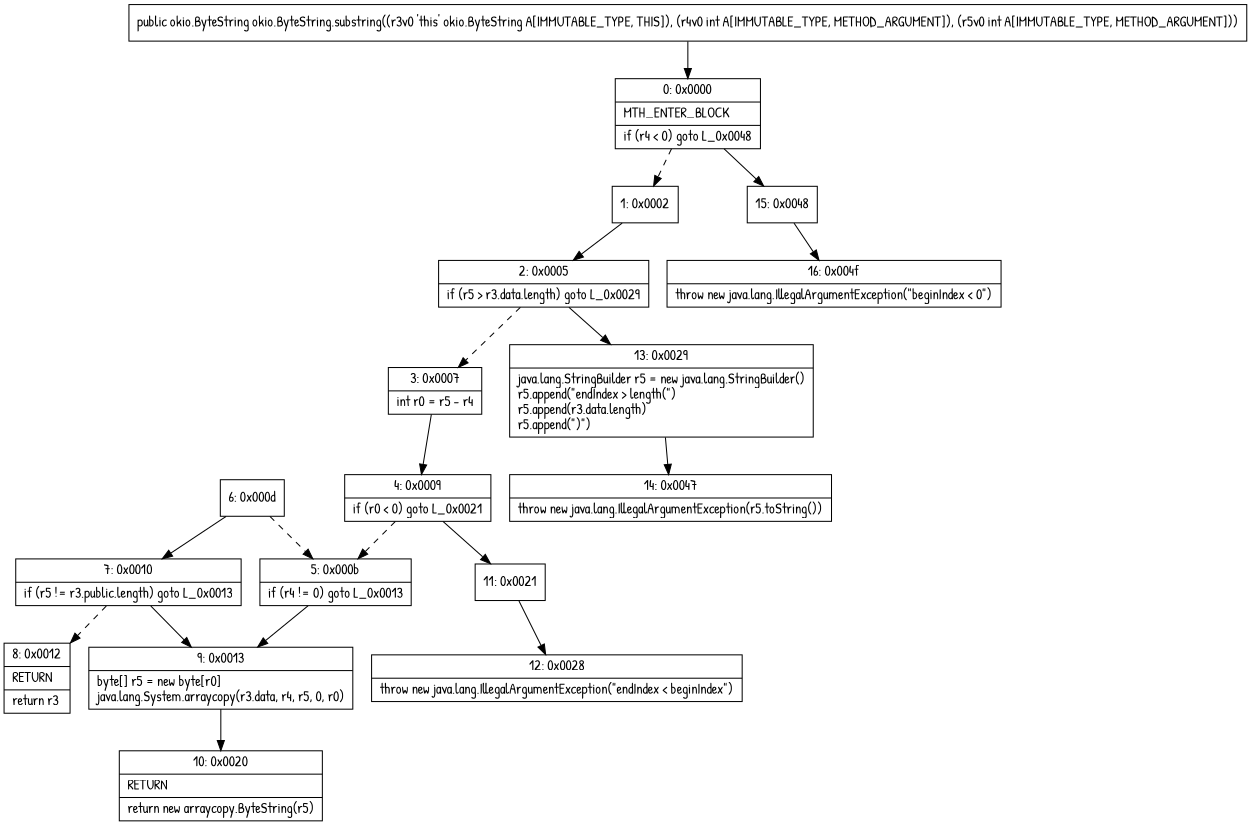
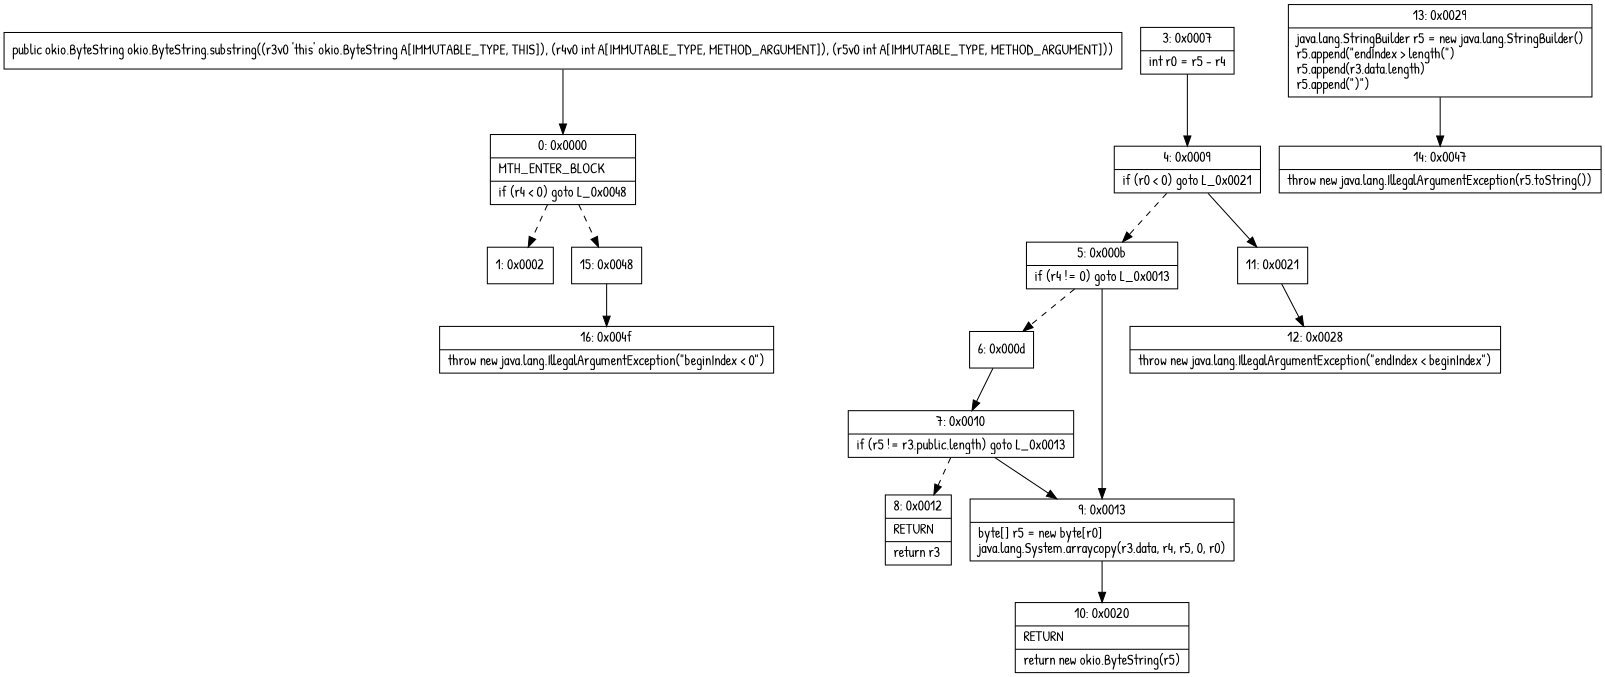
edge "0: 0x0000" -> "15: 0x0048": style solid -> dashed
node "2: 0x0005": removed
edge "6: 0x000d" -> "5: 0x000b": reversed
node "10: 0x0020": text "return new arraycopy.ByteString(r5)" -> "return new okio.ByteString(r5)"
